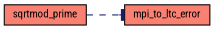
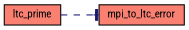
node "sqrtmod_prime": label "sqrtmod_prime" -> "ltc_prime"
